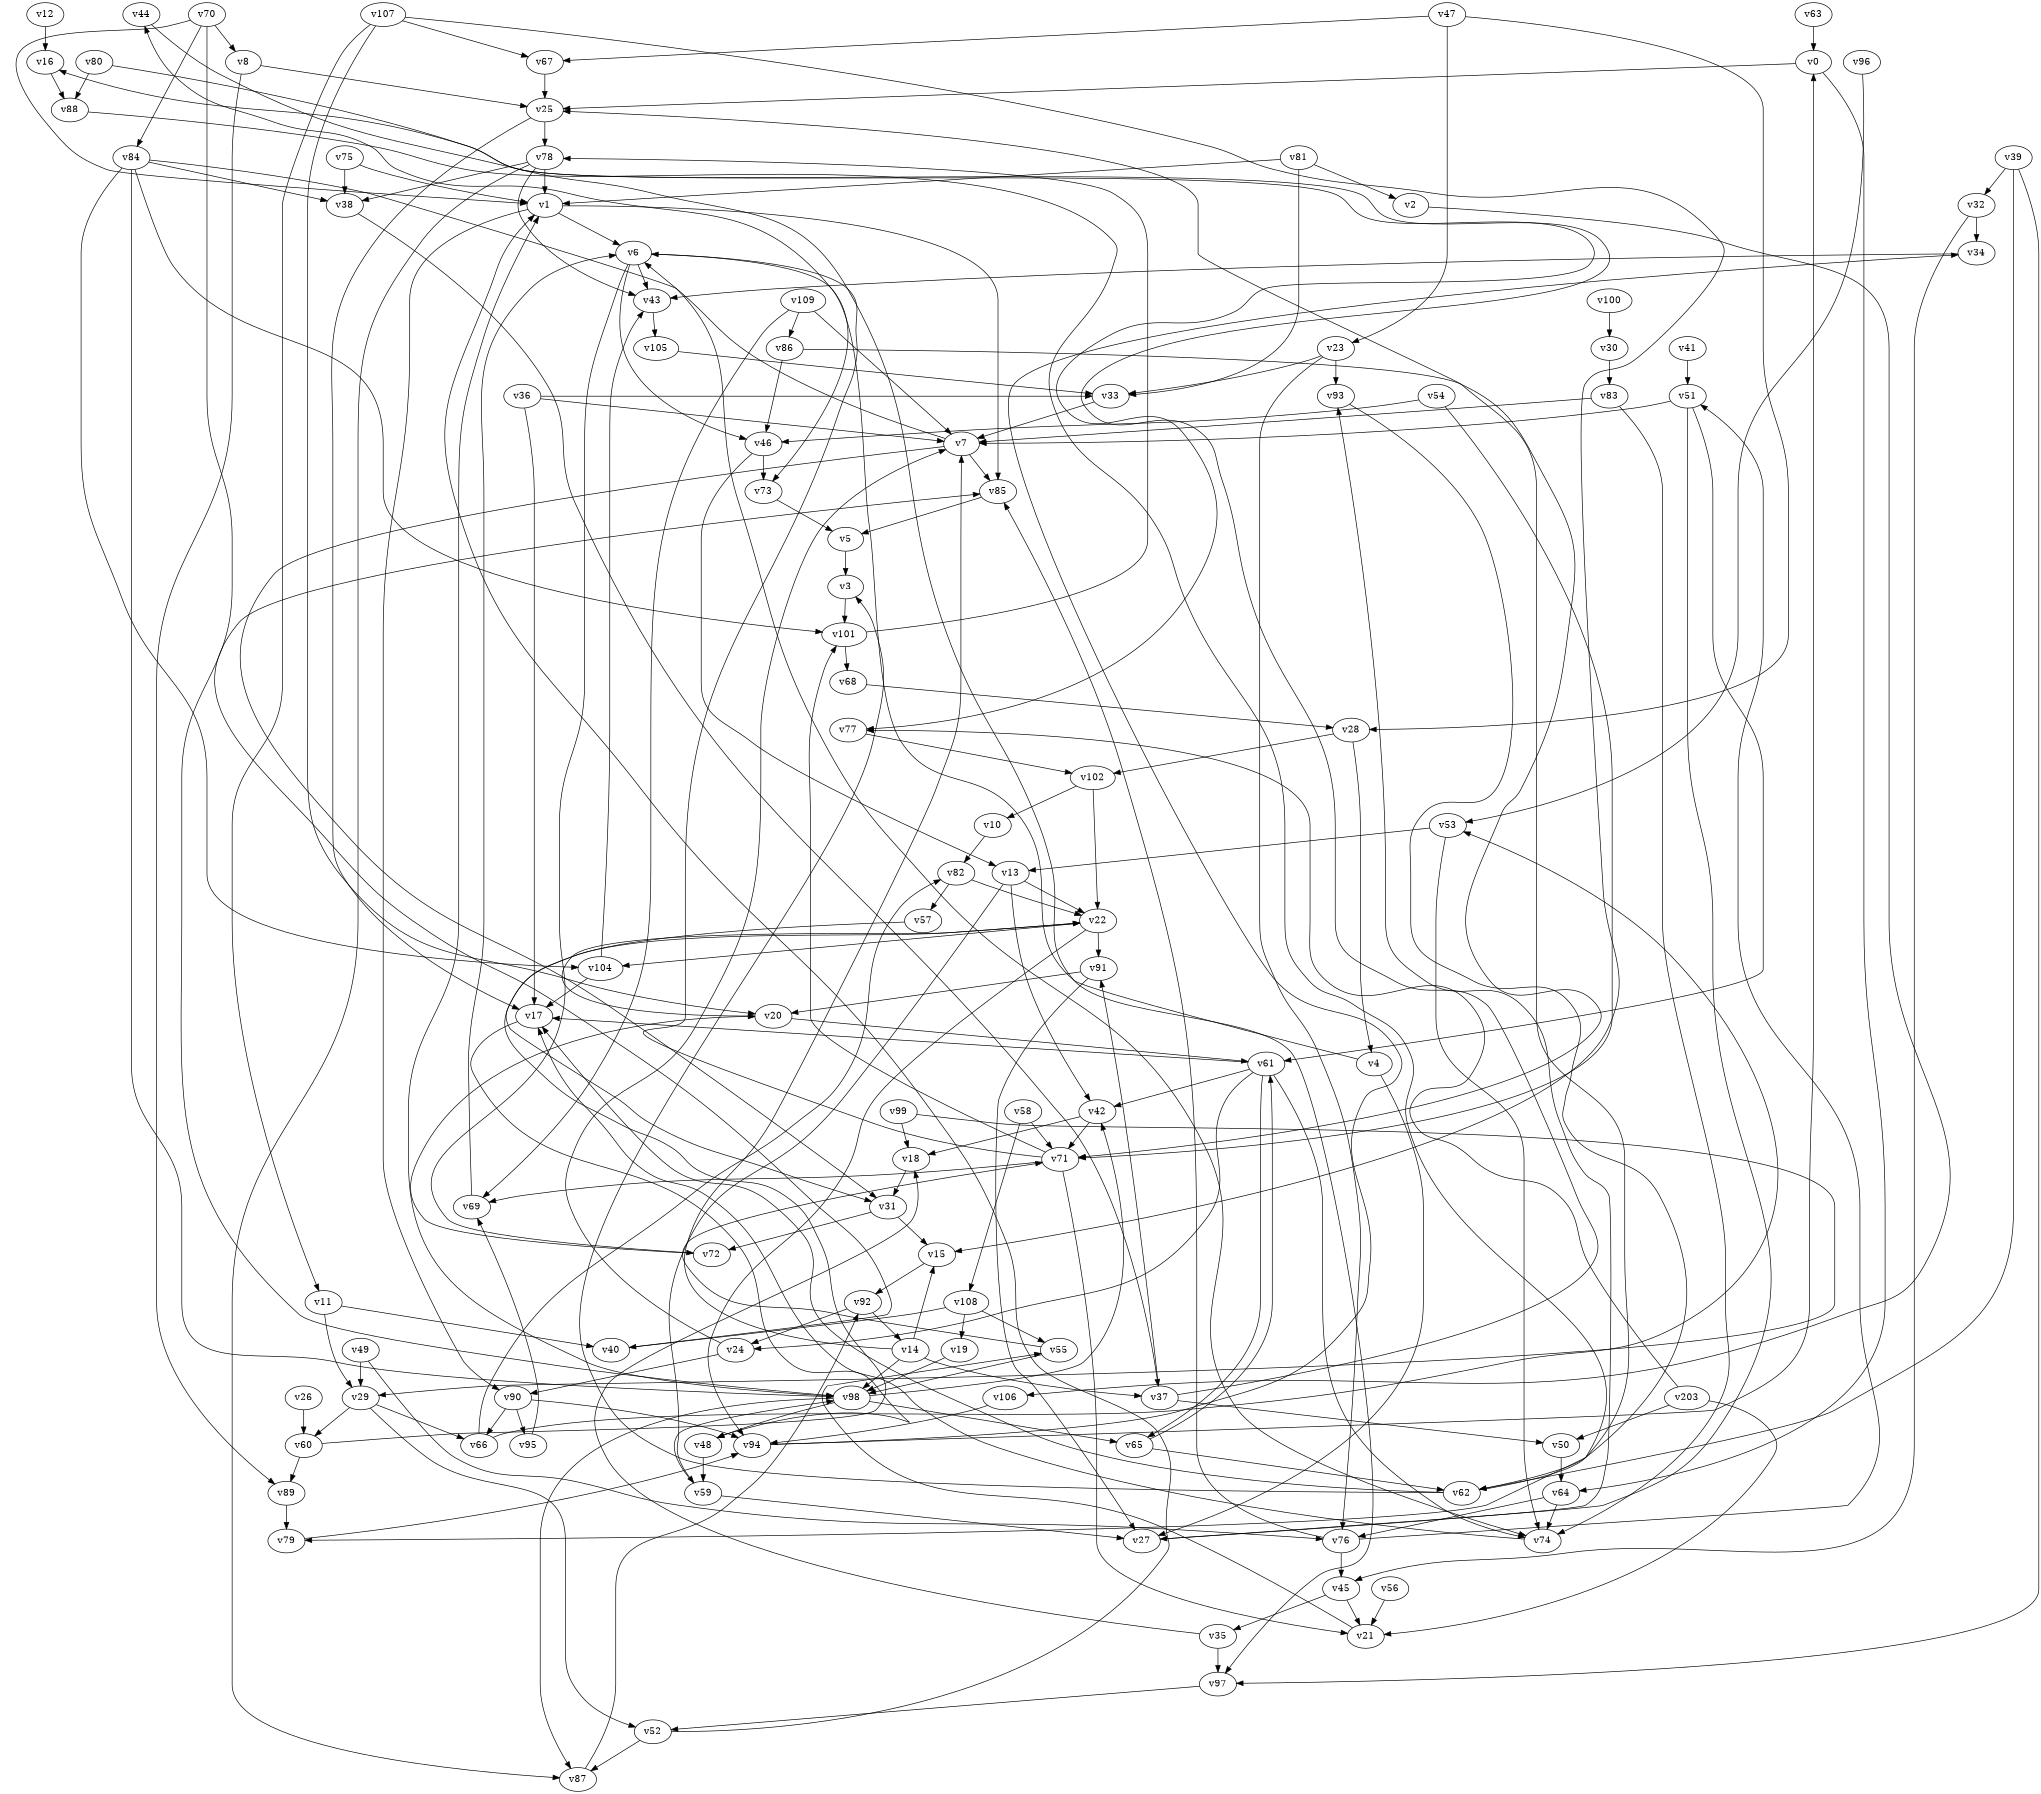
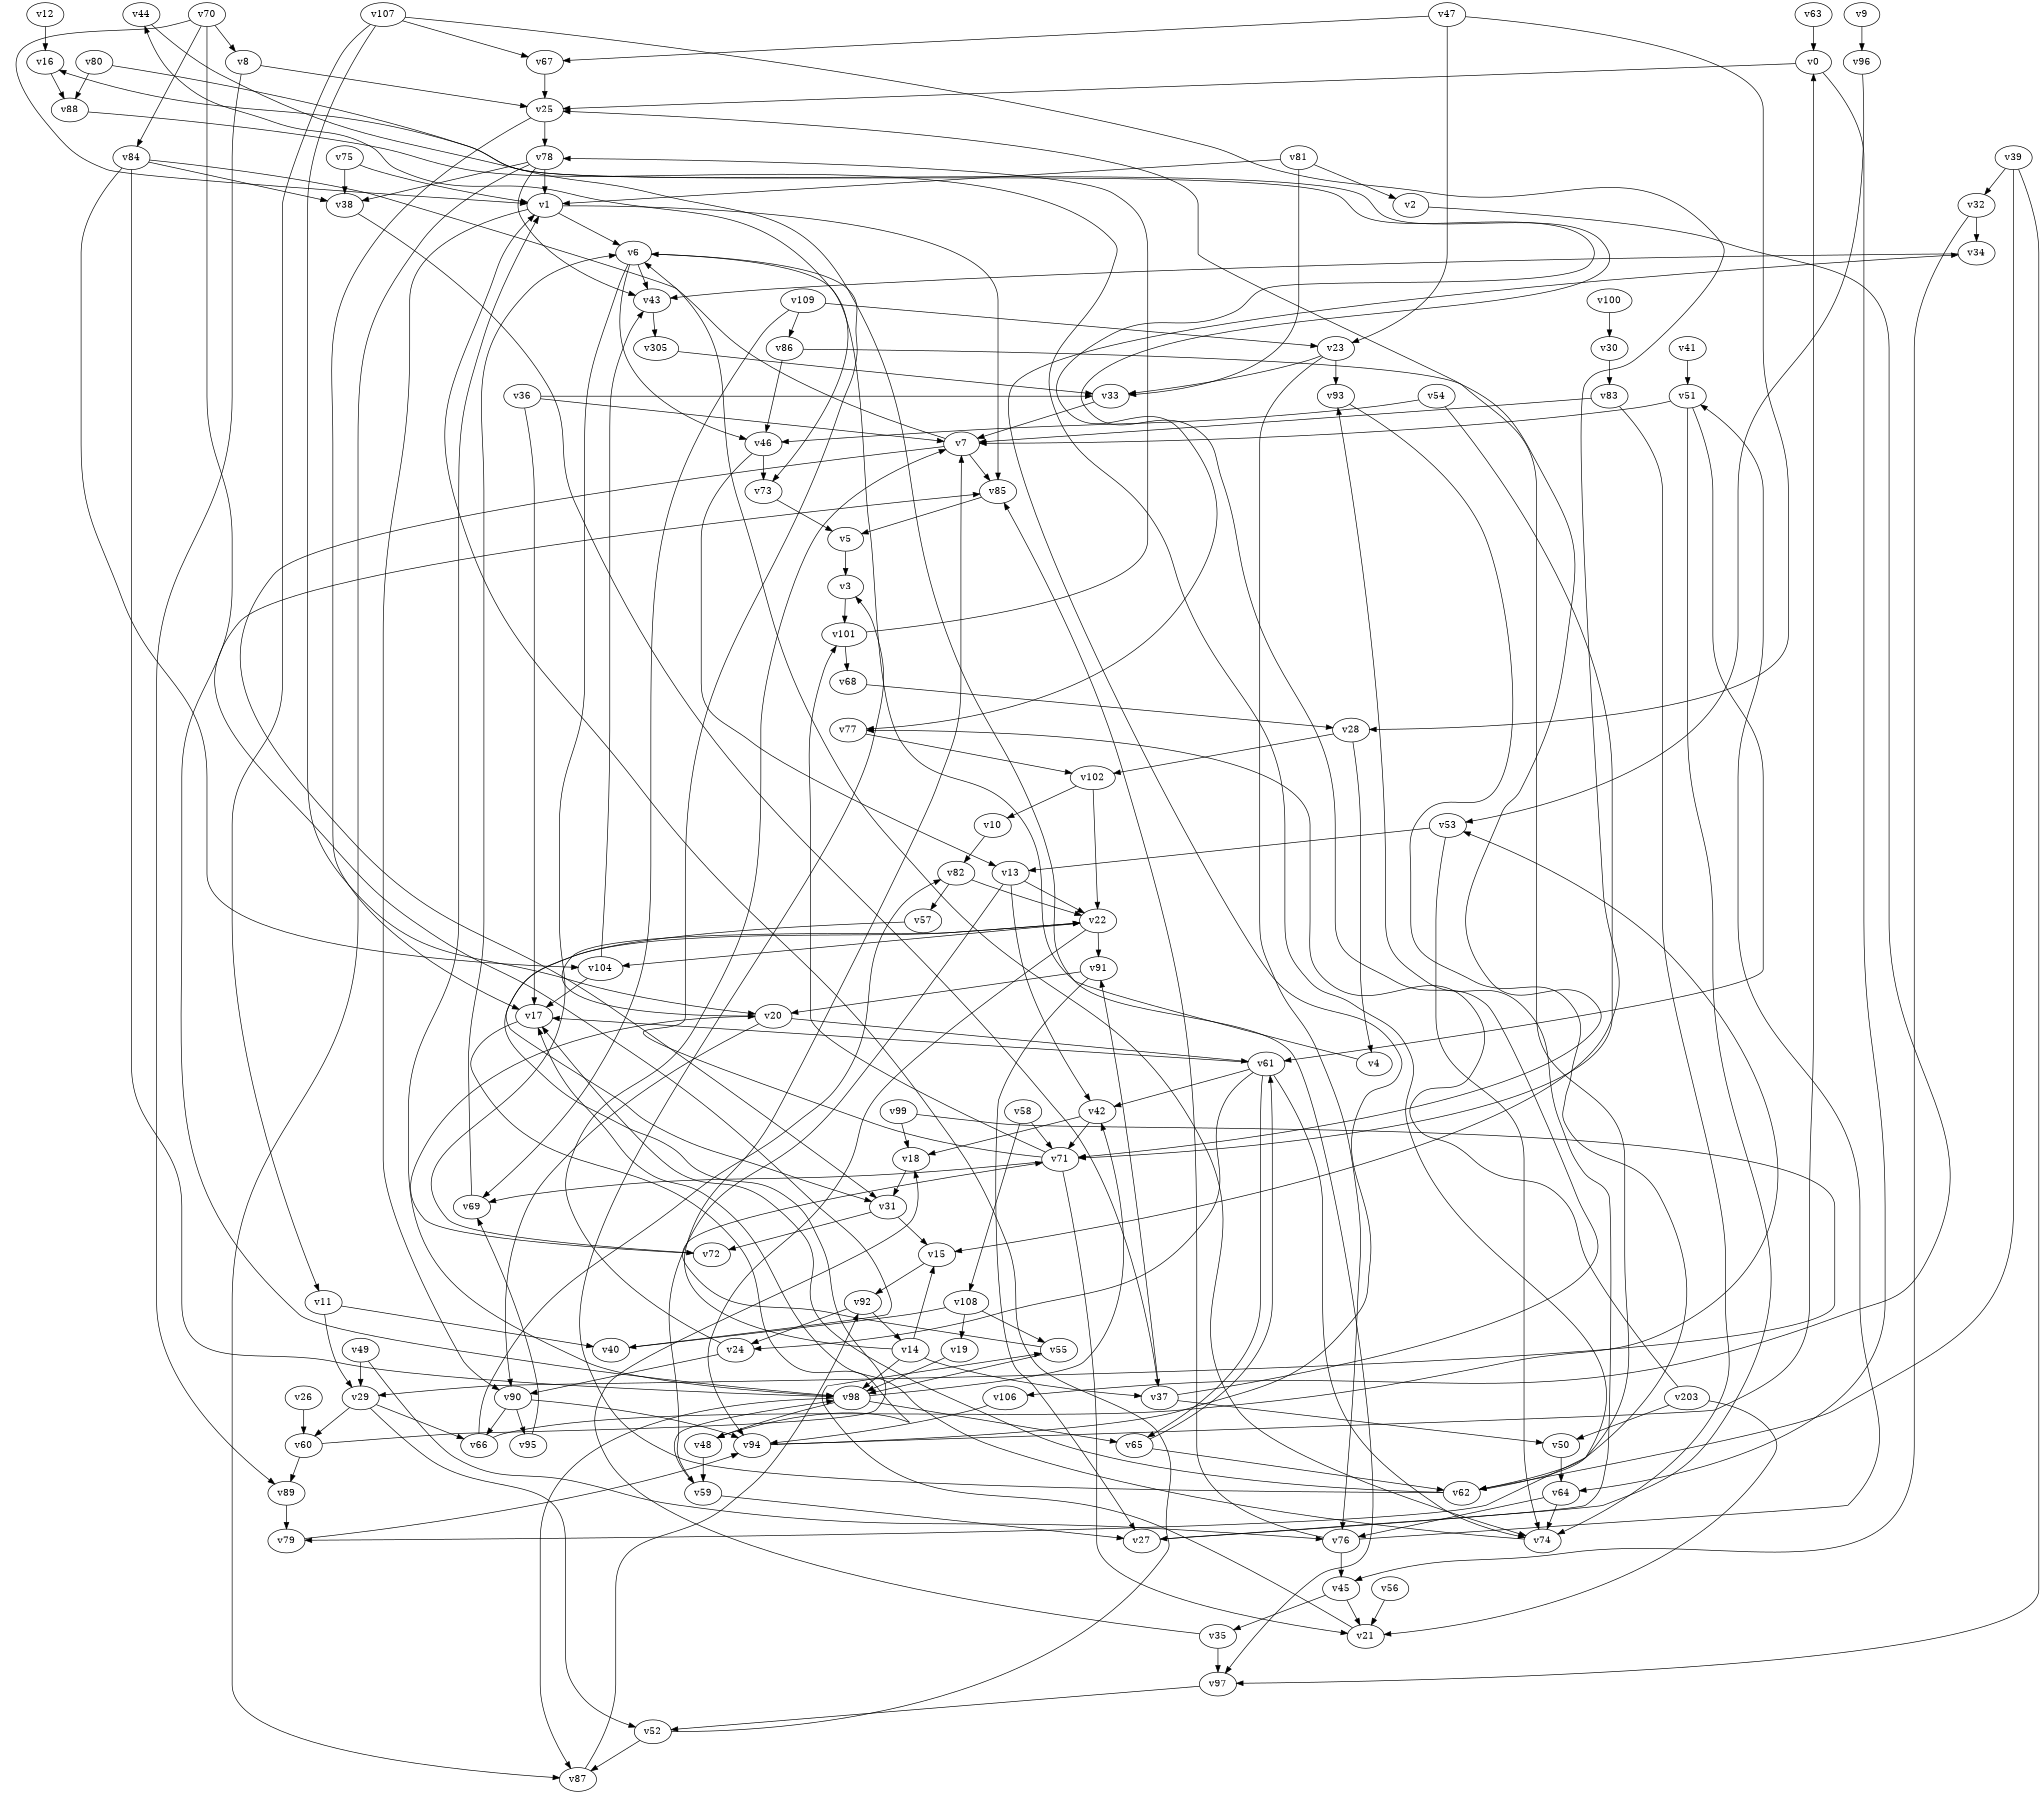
node "v9": added
node "v105": label "v105" -> "v305"
edge "v109" -> "v7": now "v109" -> "v23"
edge "v84" -> "v101": removed
edge "v20" -> "v90": added
edge "v4" -> "v27": removed
